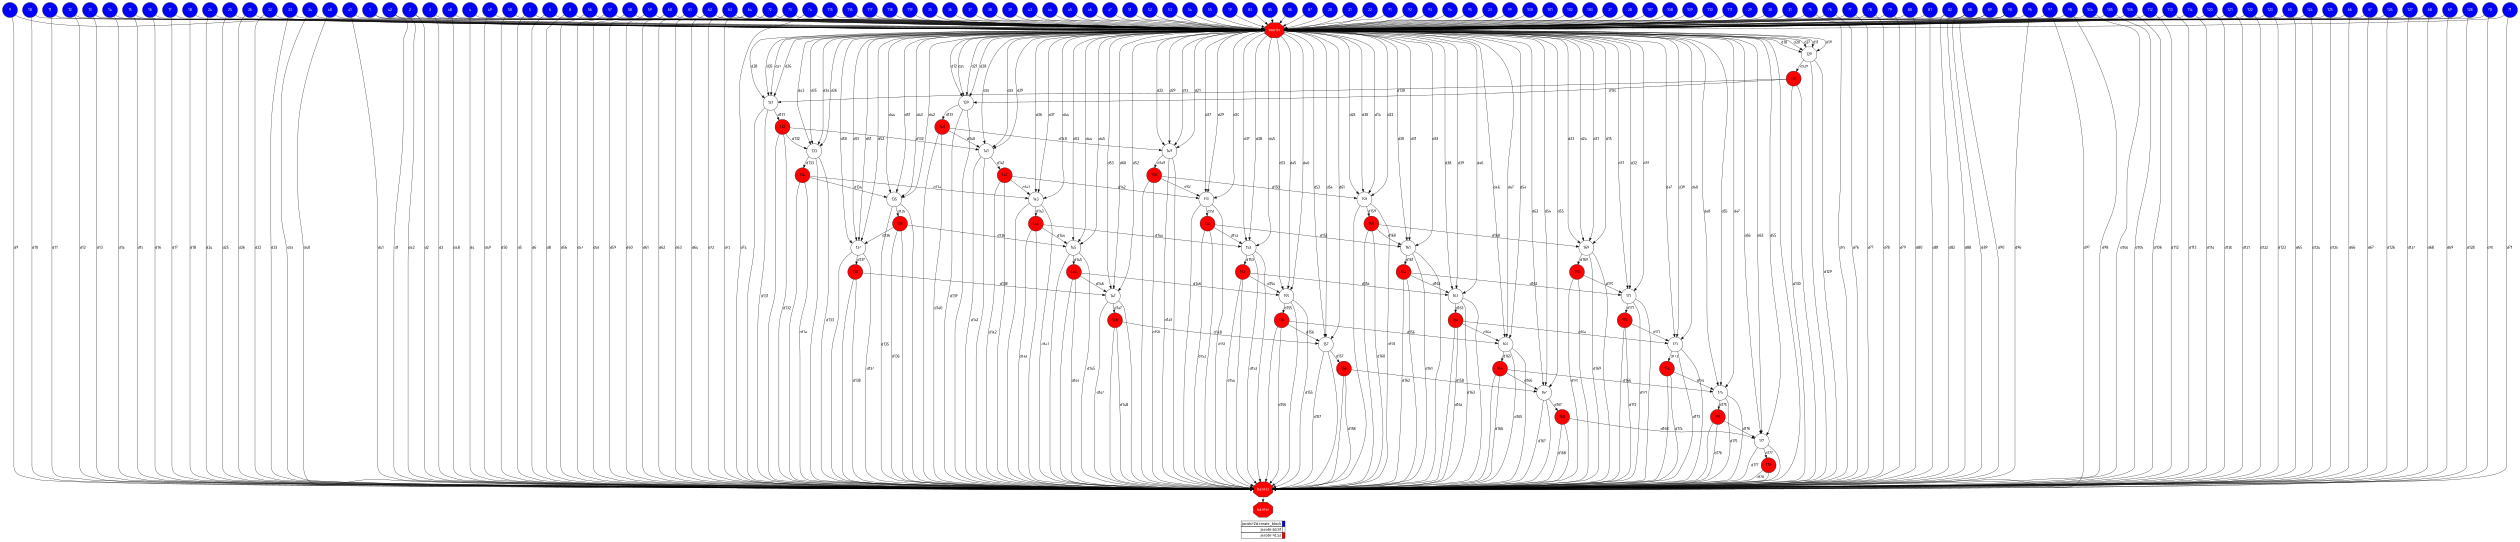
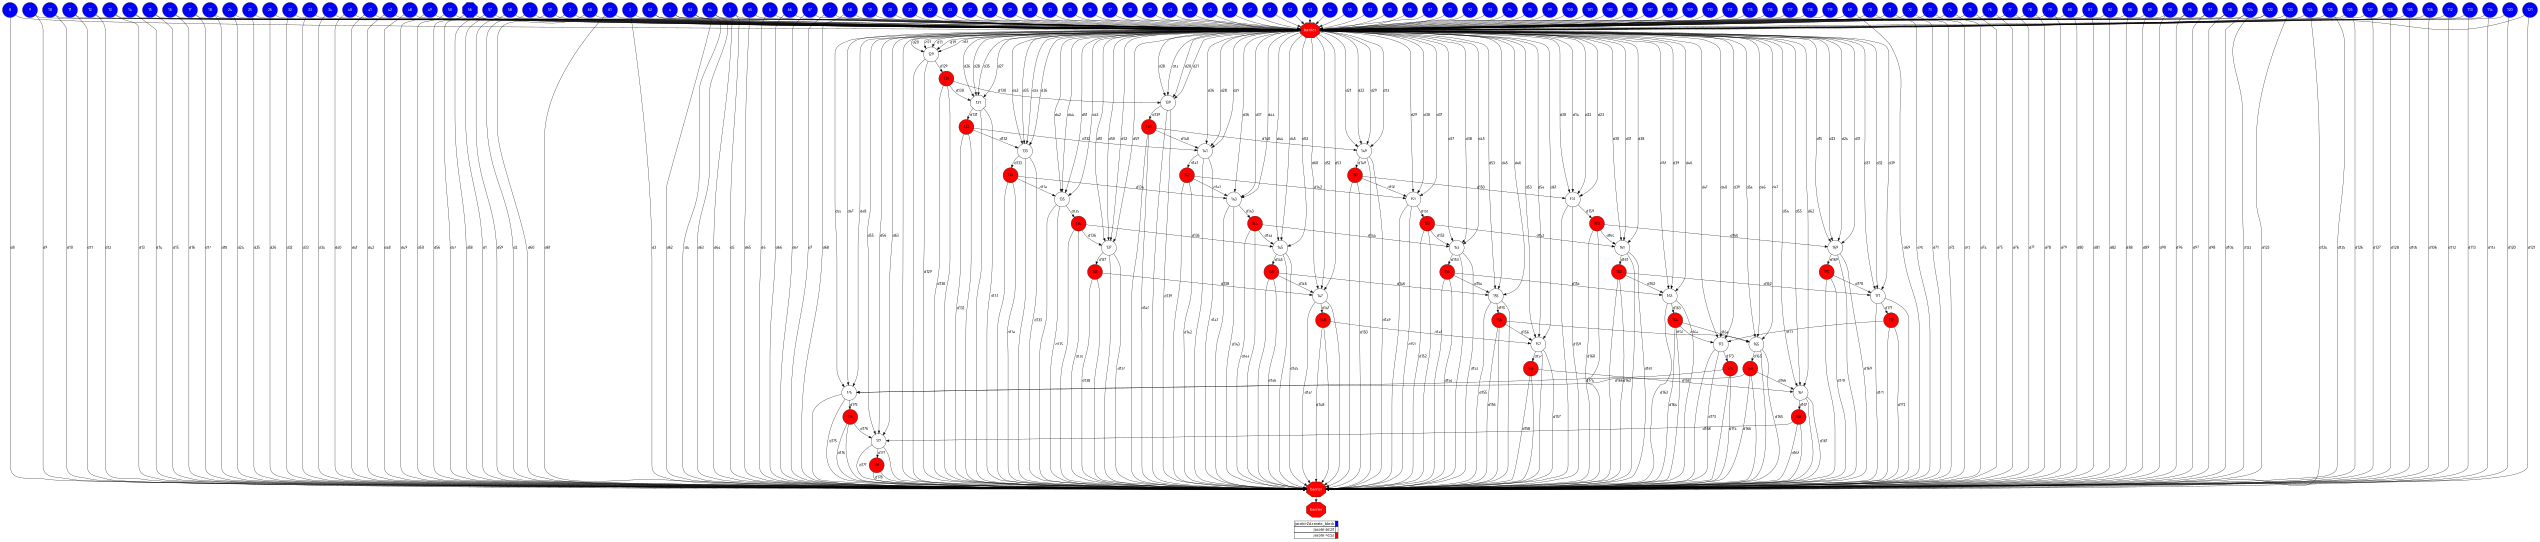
node "56": shape circle -> octagon
node "7": added
node "129": shape octagon -> circle
node "131": shape circle -> octagon
